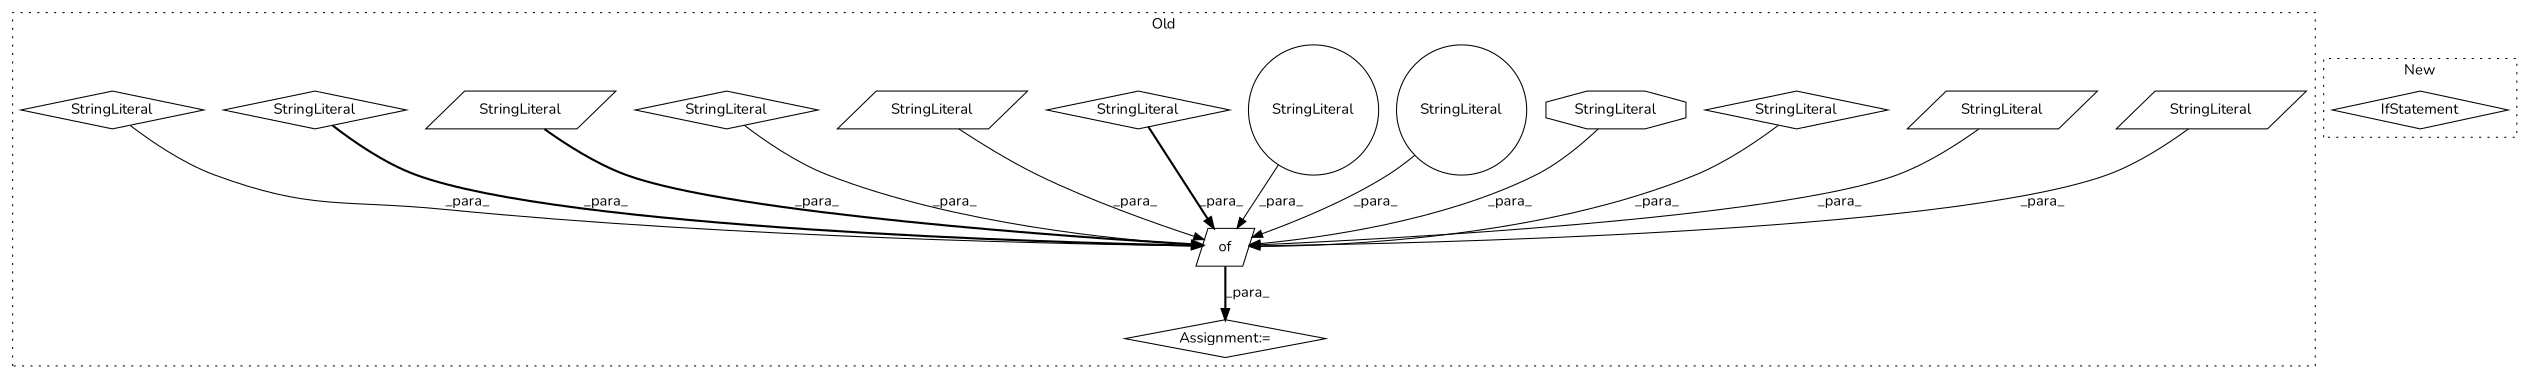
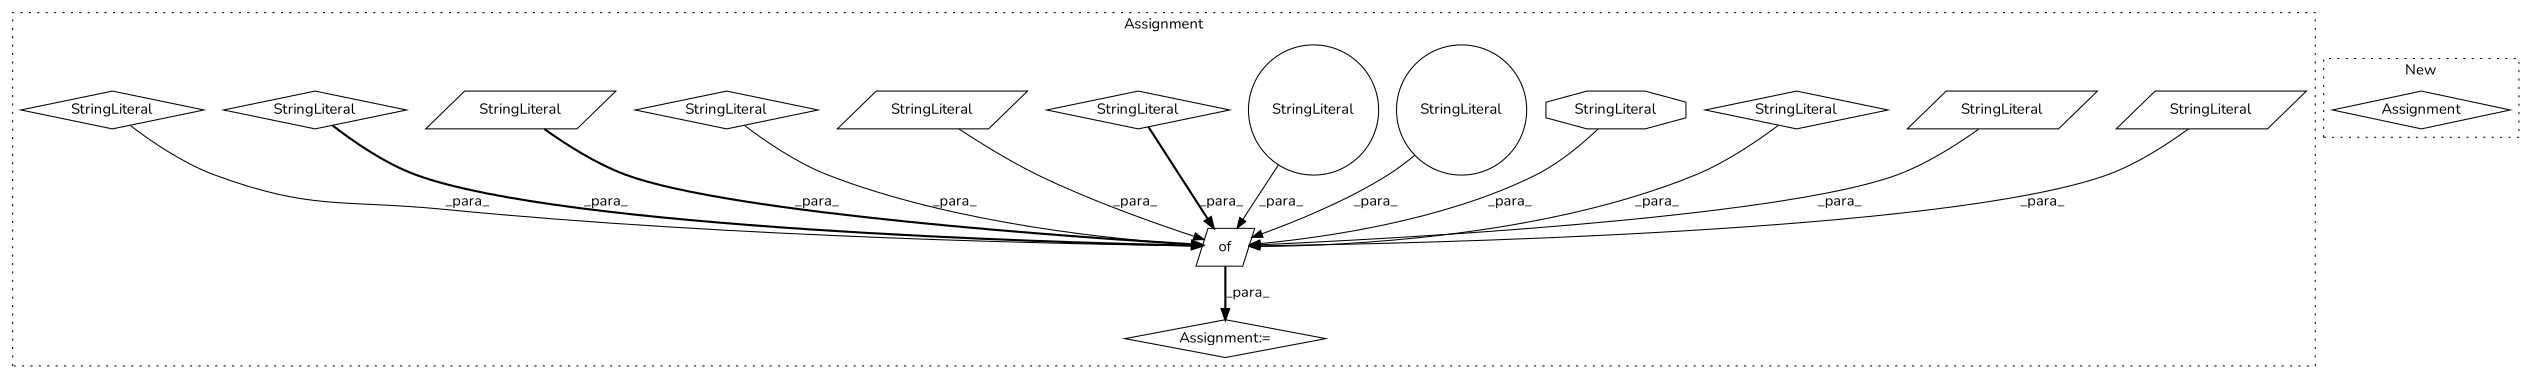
cluster "Old": label "Old" -> "Assignment"
node "IfStatement": label "IfStatement" -> "Assignment"
